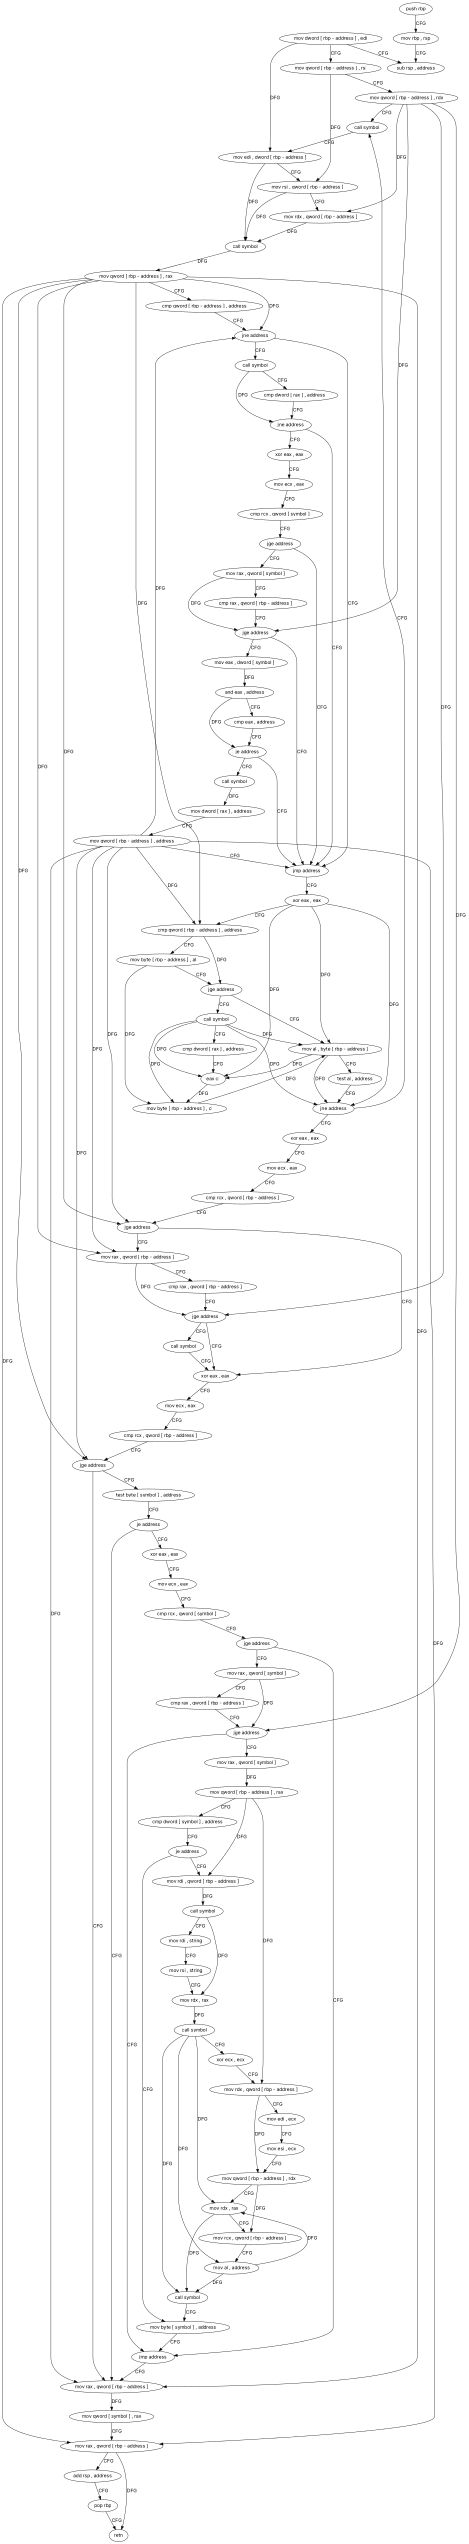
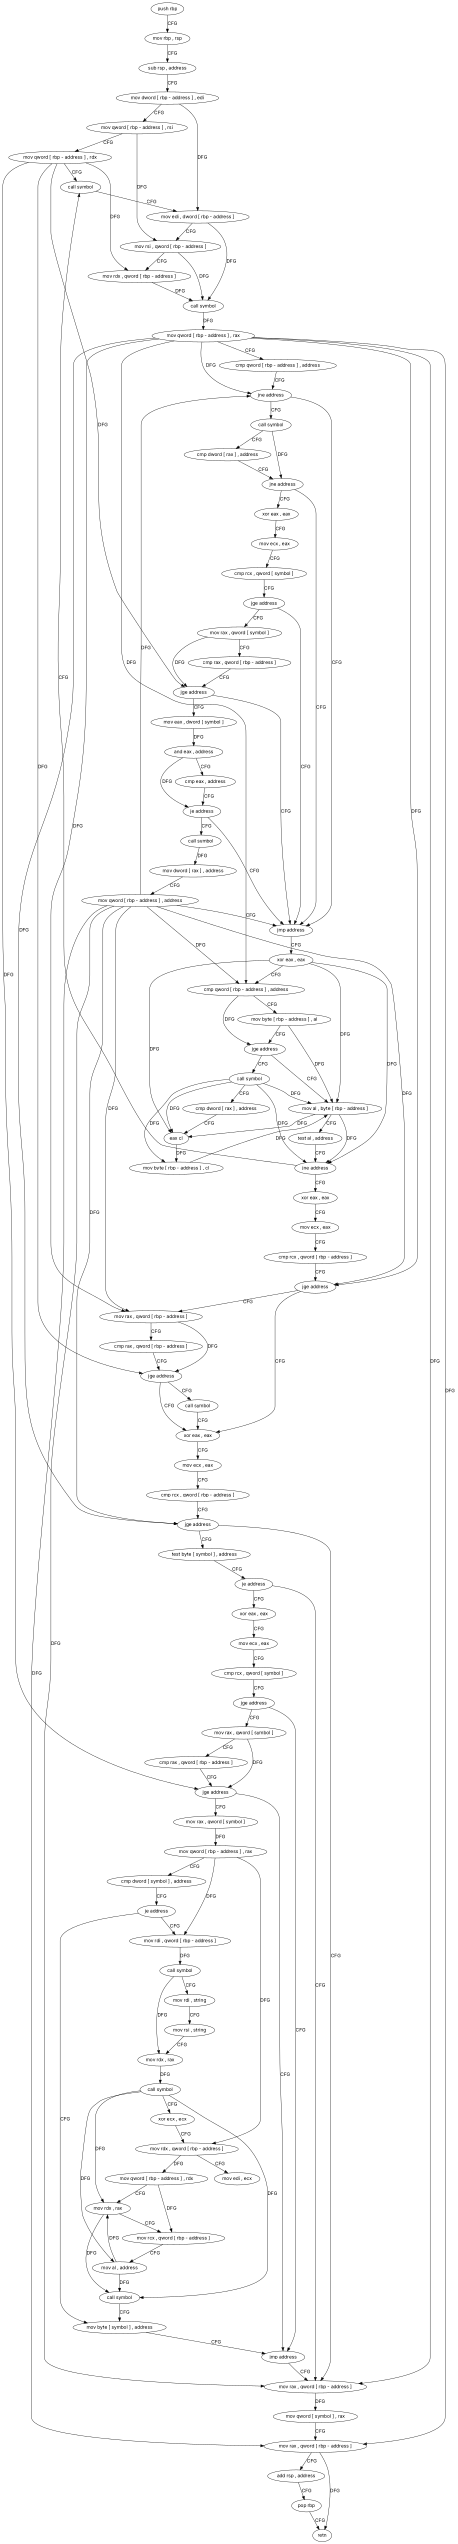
edge "mov dword [ rbp - address ] , edi" -> "sub rsp , address": reversed
edge "mov byte [ rbp - address ] , al" -> "mov byte [ rbp - address ] , cl": now "mov byte [ rbp - address ] , al" -> "mov al , byte [ rbp - address ]"
node "mov esi , ecx": removed
